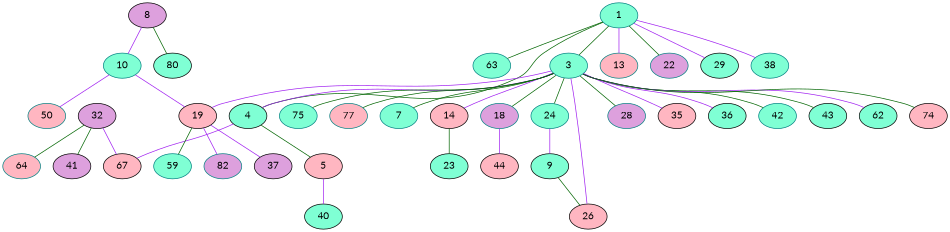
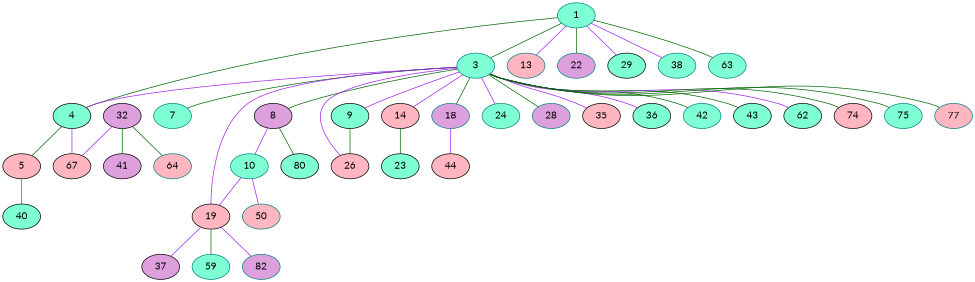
edge "3" -- "8": added
edge "3" -- "24": color darkgreen -> purple
edge "24" -- "9": now "3" -- "9"
